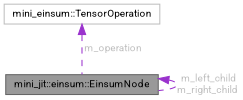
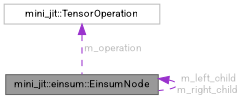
node "mini_einsum::TensorOperation": label "mini_einsum::TensorOperation" -> "mini_jit::TensorOperation"
